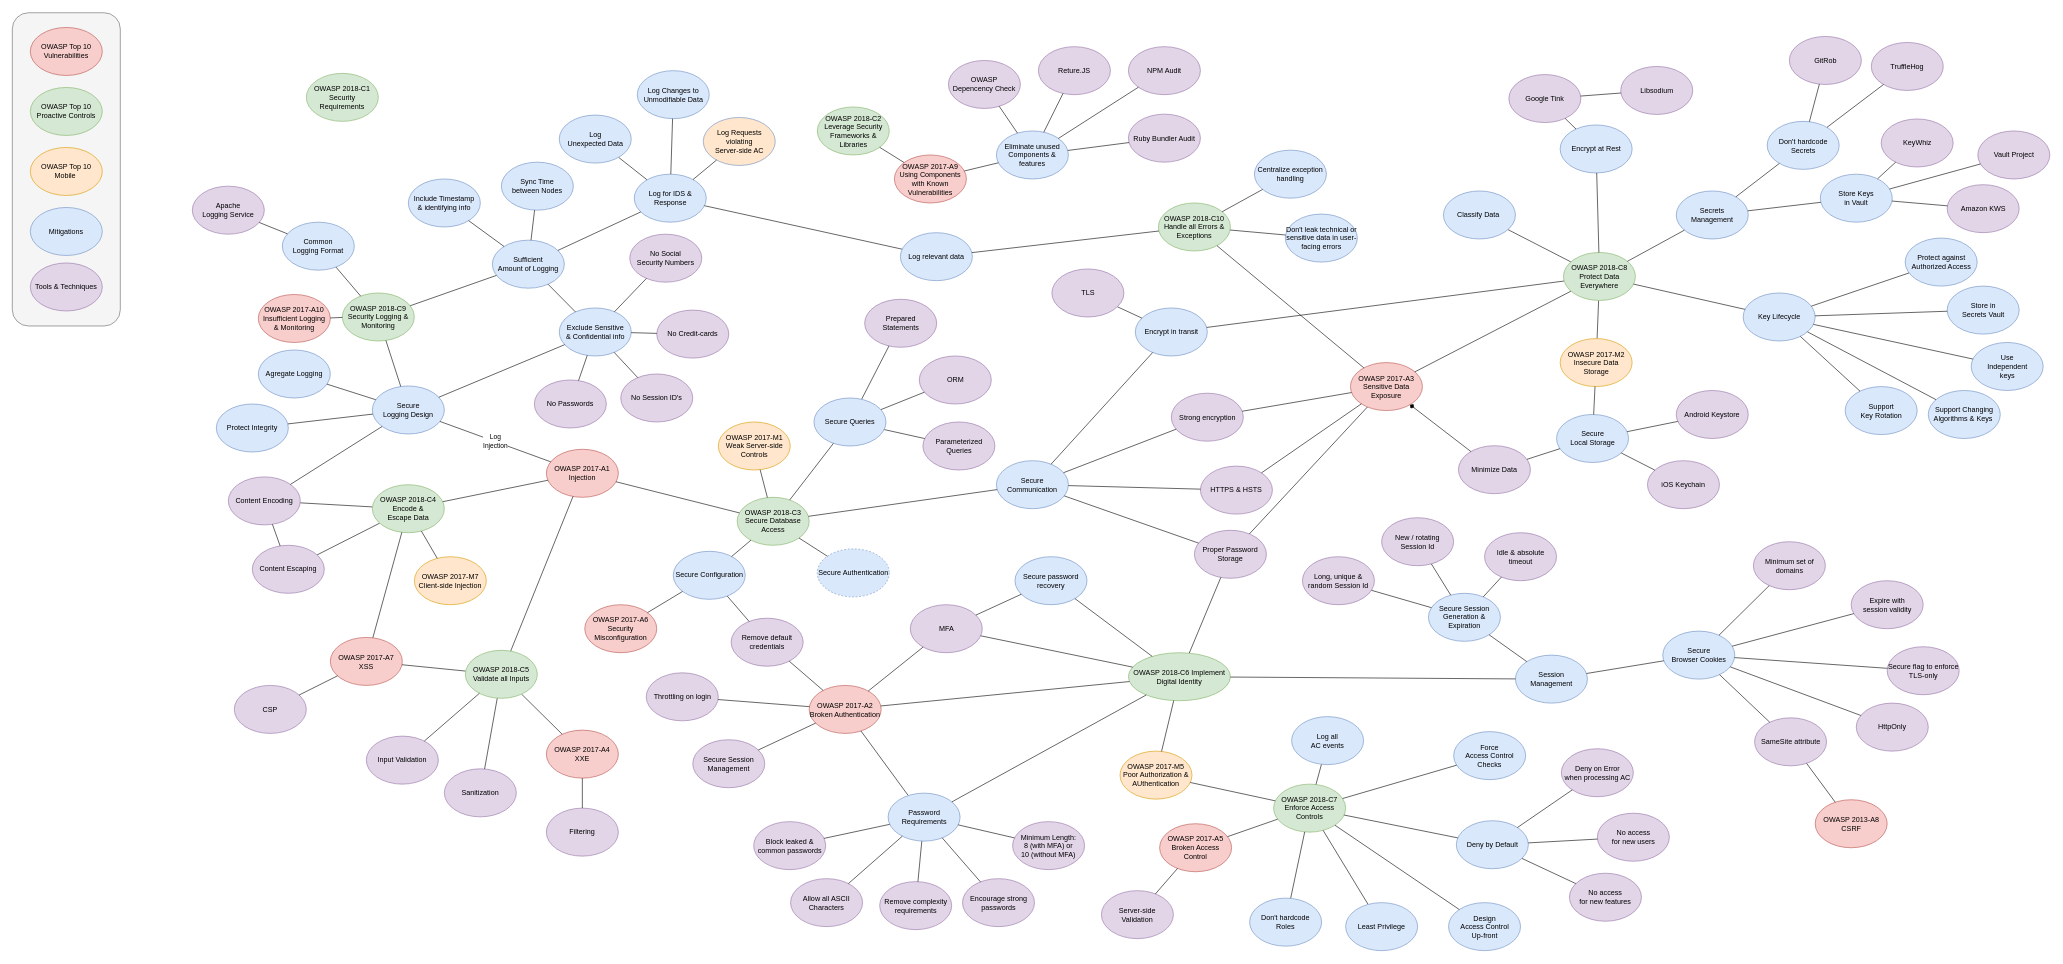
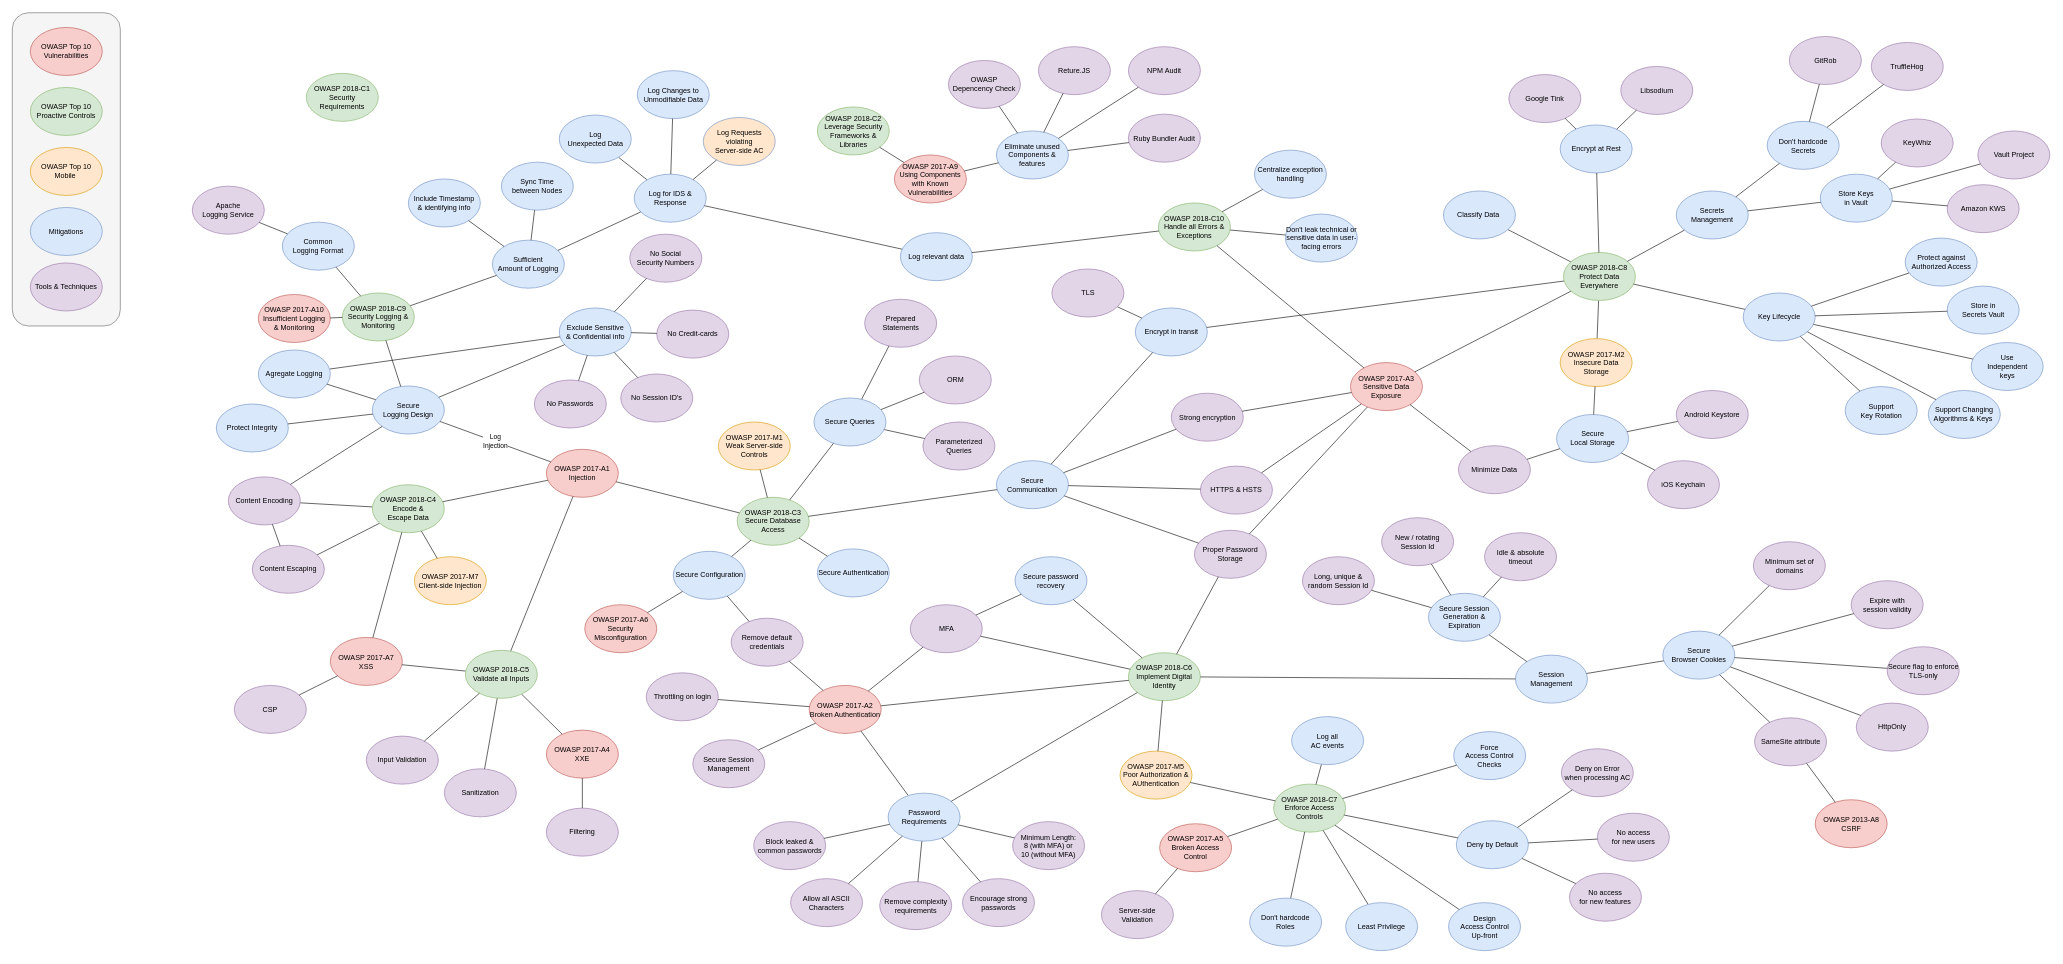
edge "Libsodium" -- "Google Tink": now "Libsodium" -- "Encrypt at Rest"
edge "Sufficient Amount of Logging" -- "Exclude Sensitive & Confidential info": now "Agregate Logging" -- "Exclude Sensitive & Confidential info"
edge "Minimize Data" -> "OWASP 2017-A3 Sensitive Data Exposure": arrowhead diamond -> none
node "Secure Authentication": style dashed -> solid
node "OWASP 2018-C6 Implement Digital Identity": size 102x48 -> 72x48
